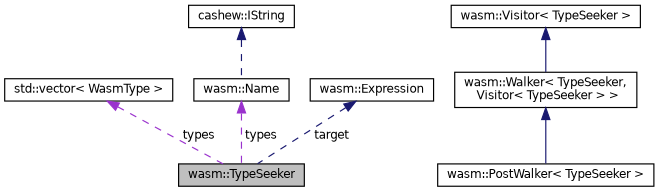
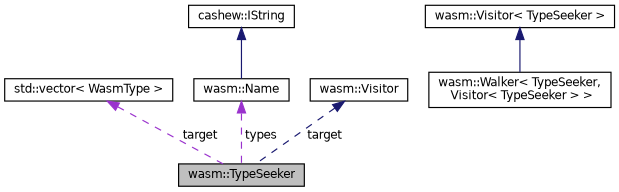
edge "wasm::Name" -> "cashew::IString": style dashed -> solid
node "wasm::Expression": label "wasm::Expression" -> "wasm::Visitor"
edge "wasm::TypeSeeker" -> "std::vector< WasmType >": label " types" -> " target"
node "wasm::PostWalker< TypeSeeker >": removed
